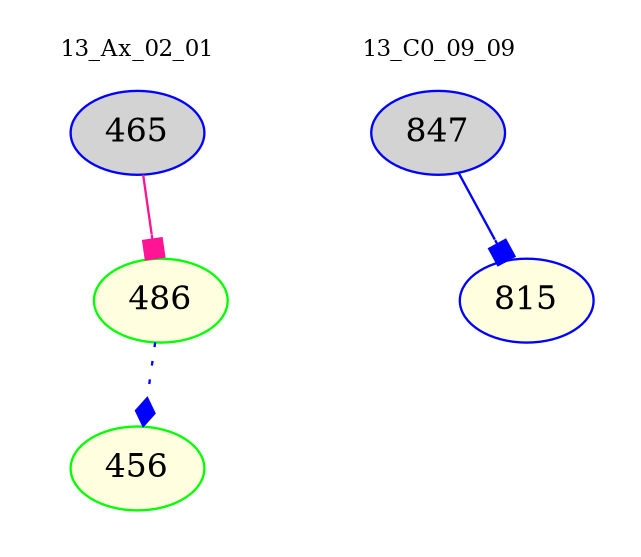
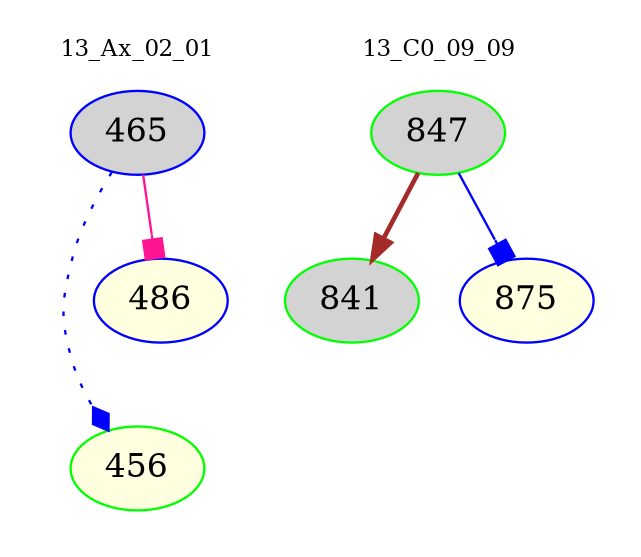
node "847": color blue -> green
node "486": color green -> blue
node "841": added
node "815": label "815" -> "875"
edge "486" -> "456": now "465" -> "456"
